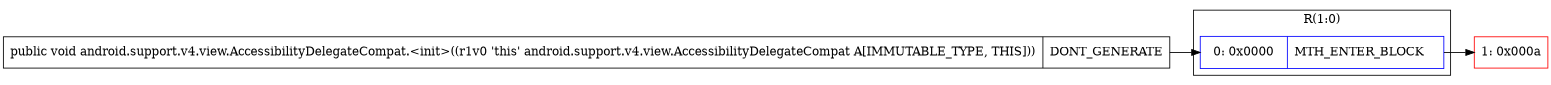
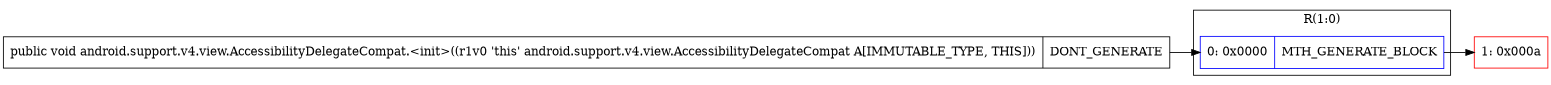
node "0: 0x0000": text "MTH_ENTER_BLOCK" -> "MTH_GENERATE_BLOCK"
